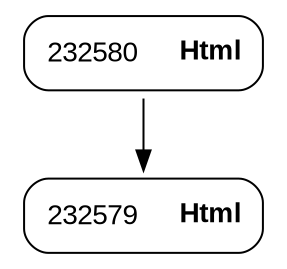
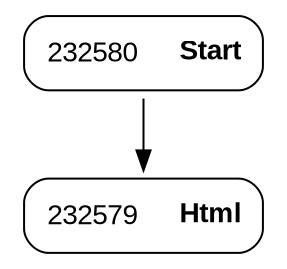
node "232580": text "Html" -> "Start"
